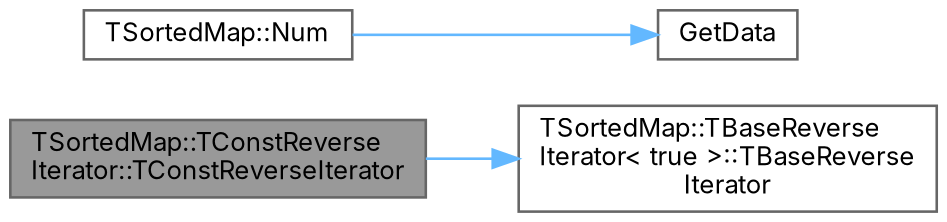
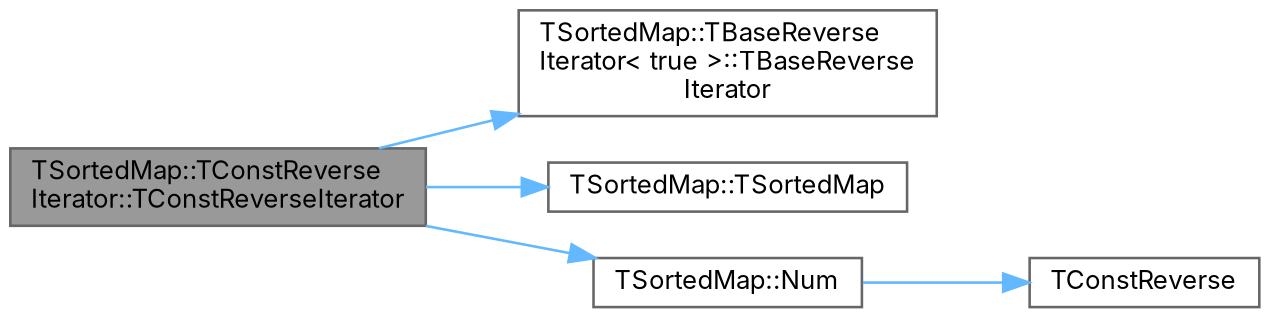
node "GetData": label "GetData" -> "TConstReverse"
node "TSortedMap::TSortedMap": added
edge "TSortedMap::TConstReverse Iterator::TConstReverseIterator" -> "TSortedMap::Num": added
